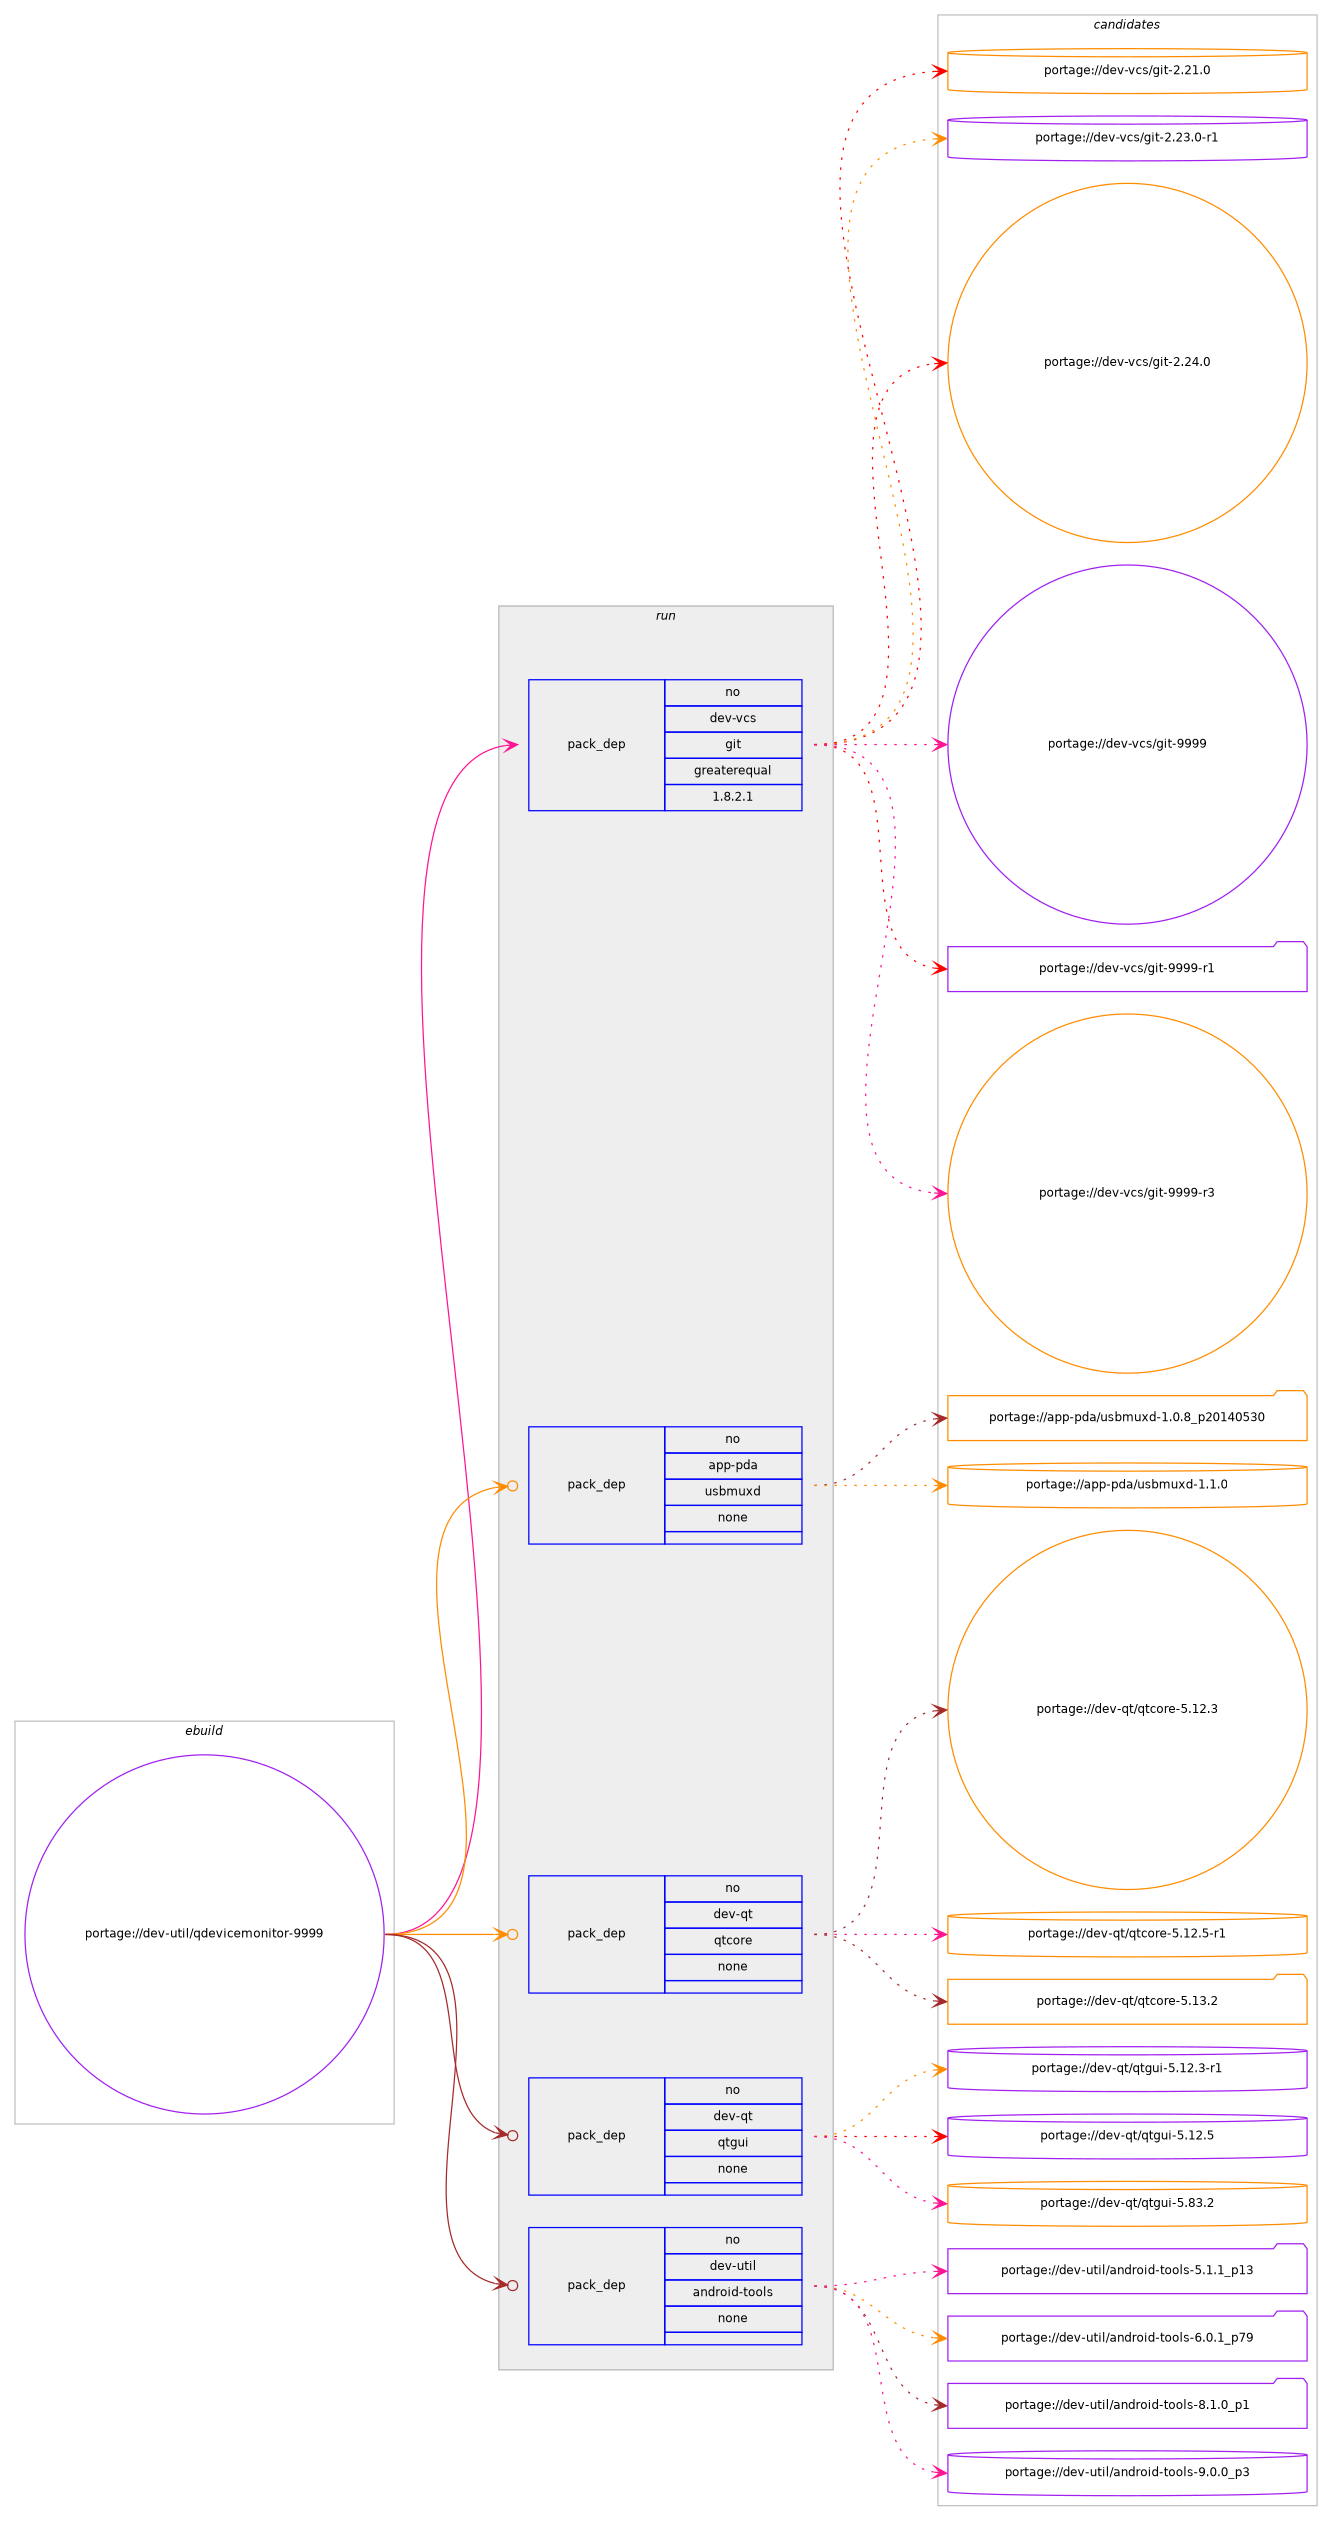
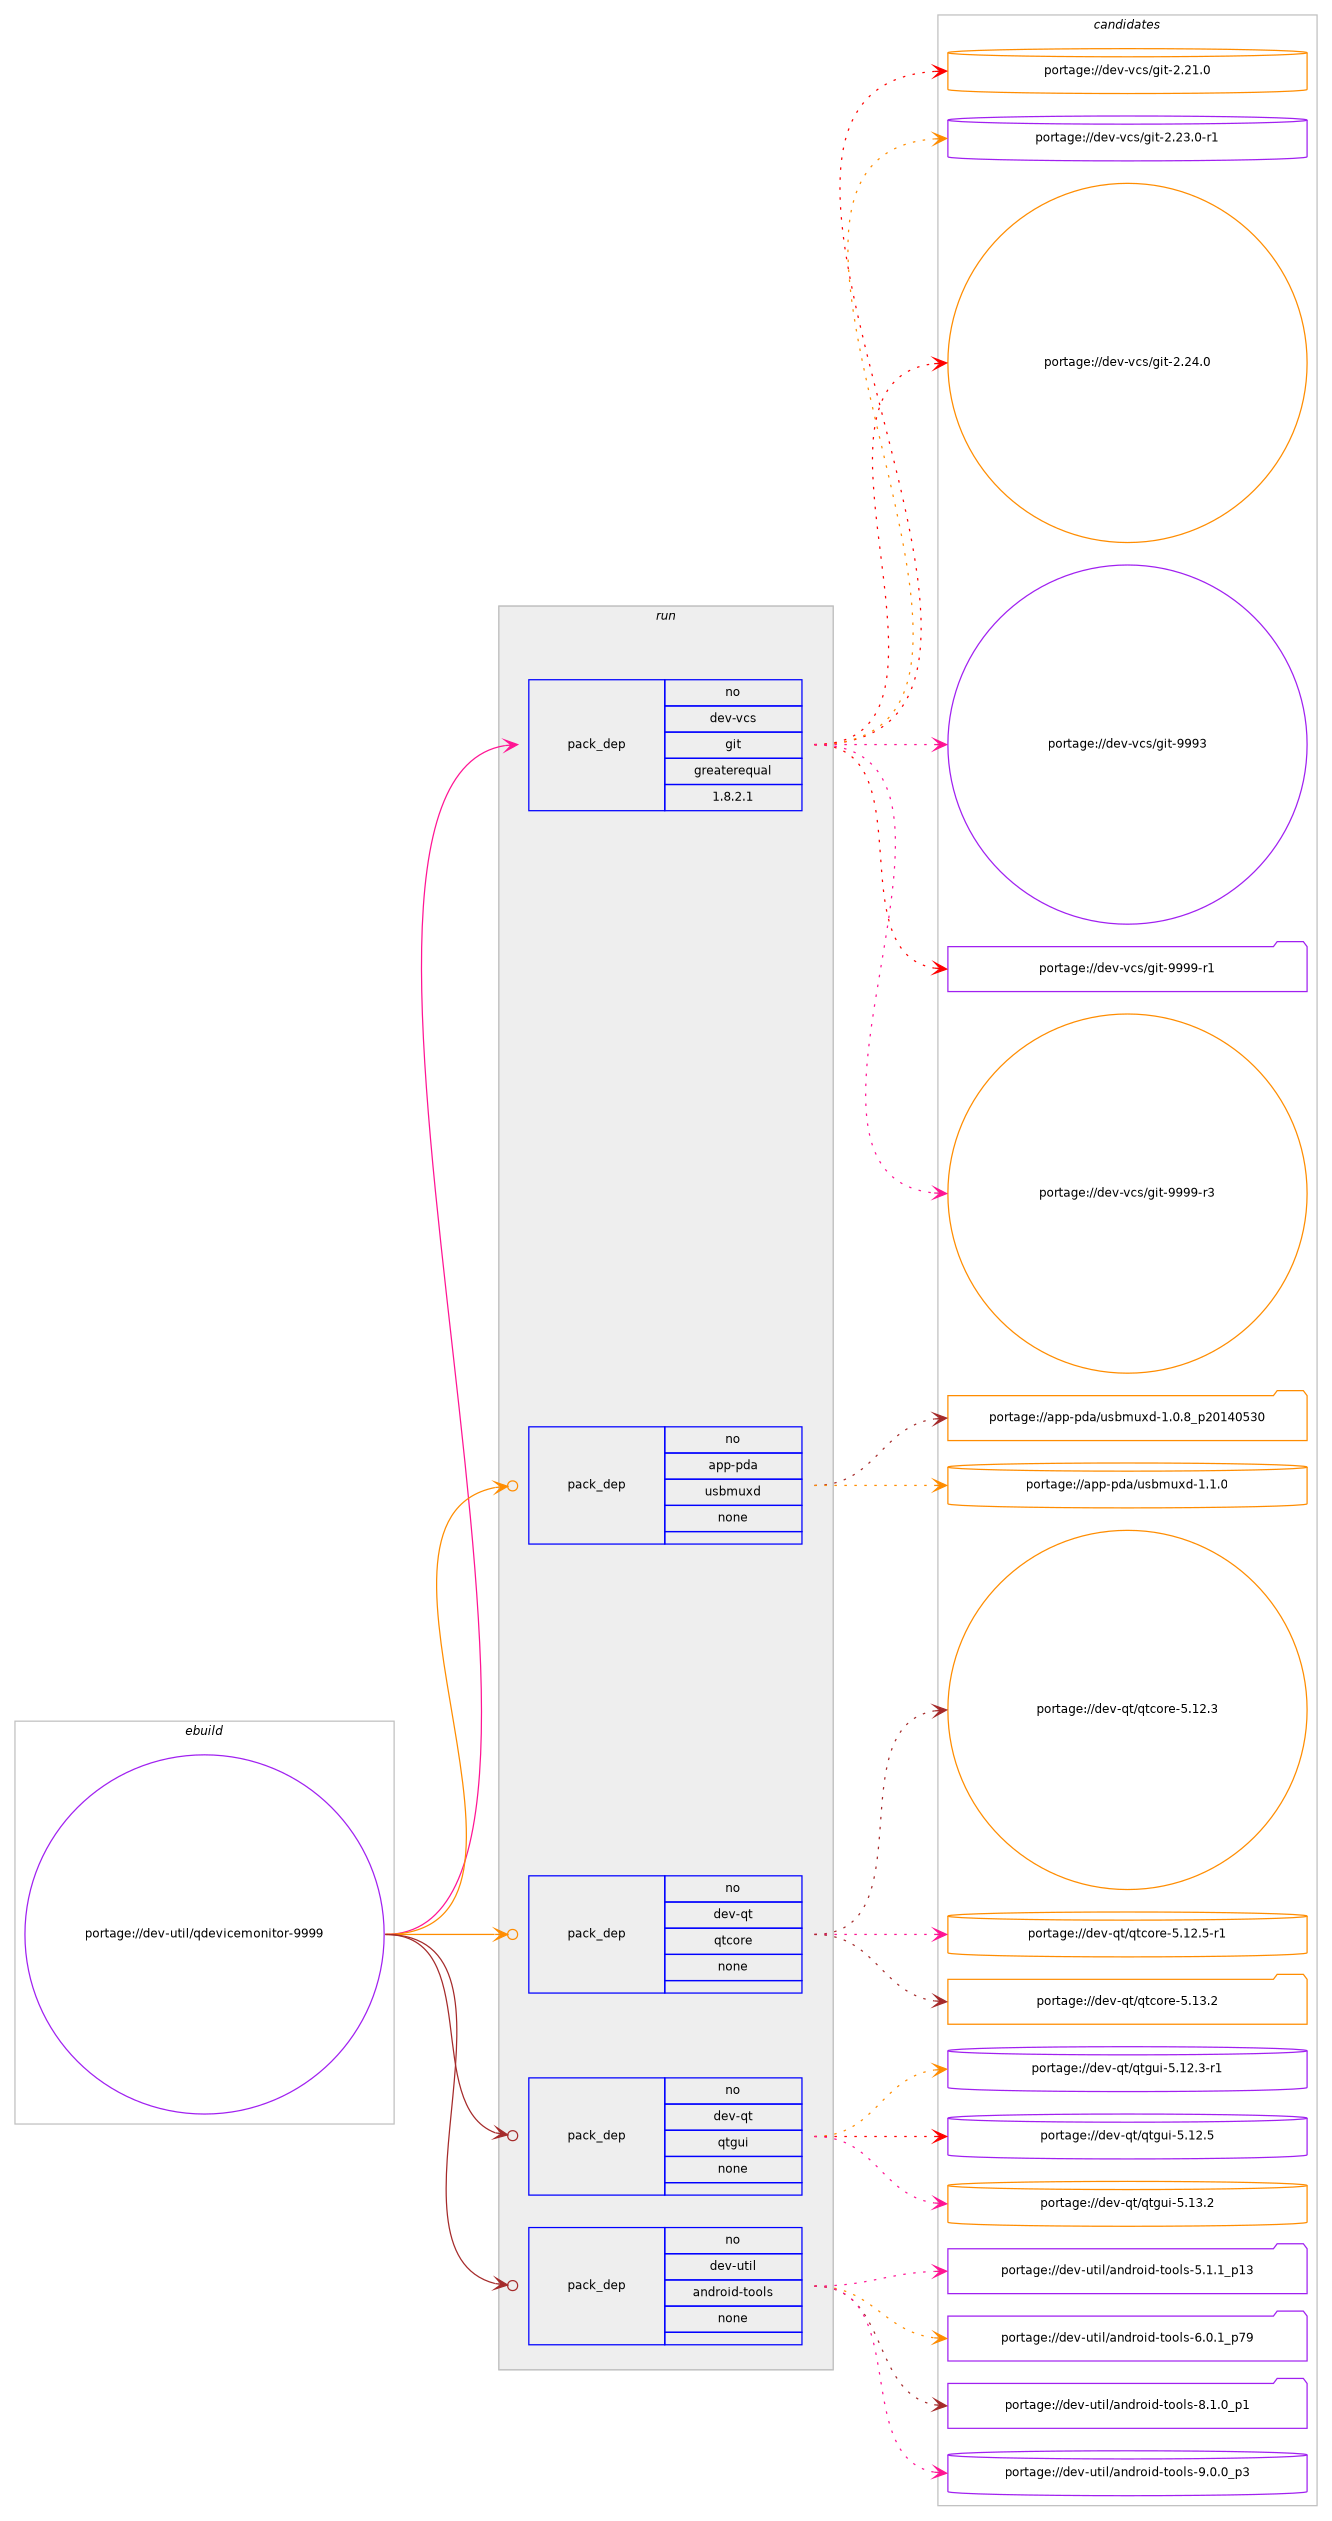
node "portage://dev-vcs/git-9999": label "portage://dev-vcs/git-9999" -> "portage://dev-vcs/git-9993"
node "portage://dev-qt/qtgui-5.83.2": label "portage://dev-qt/qtgui-5.83.2" -> "portage://dev-qt/qtgui-5.13.2"
